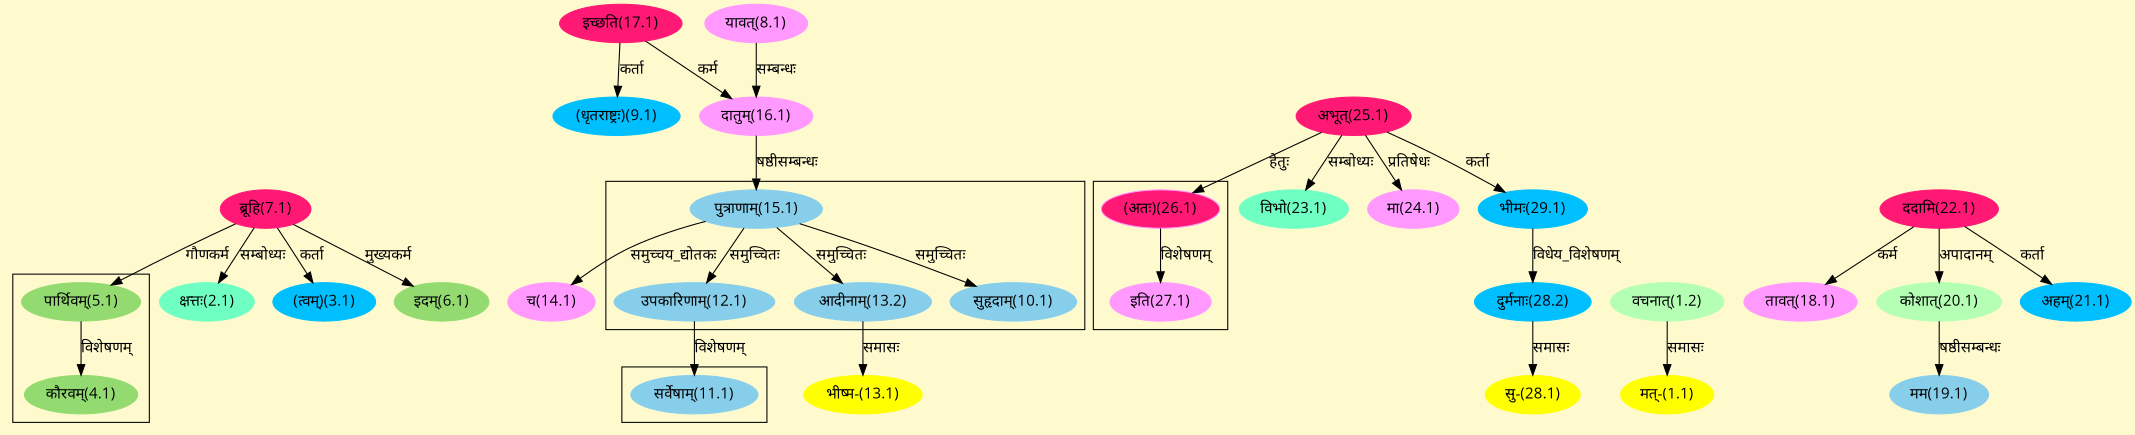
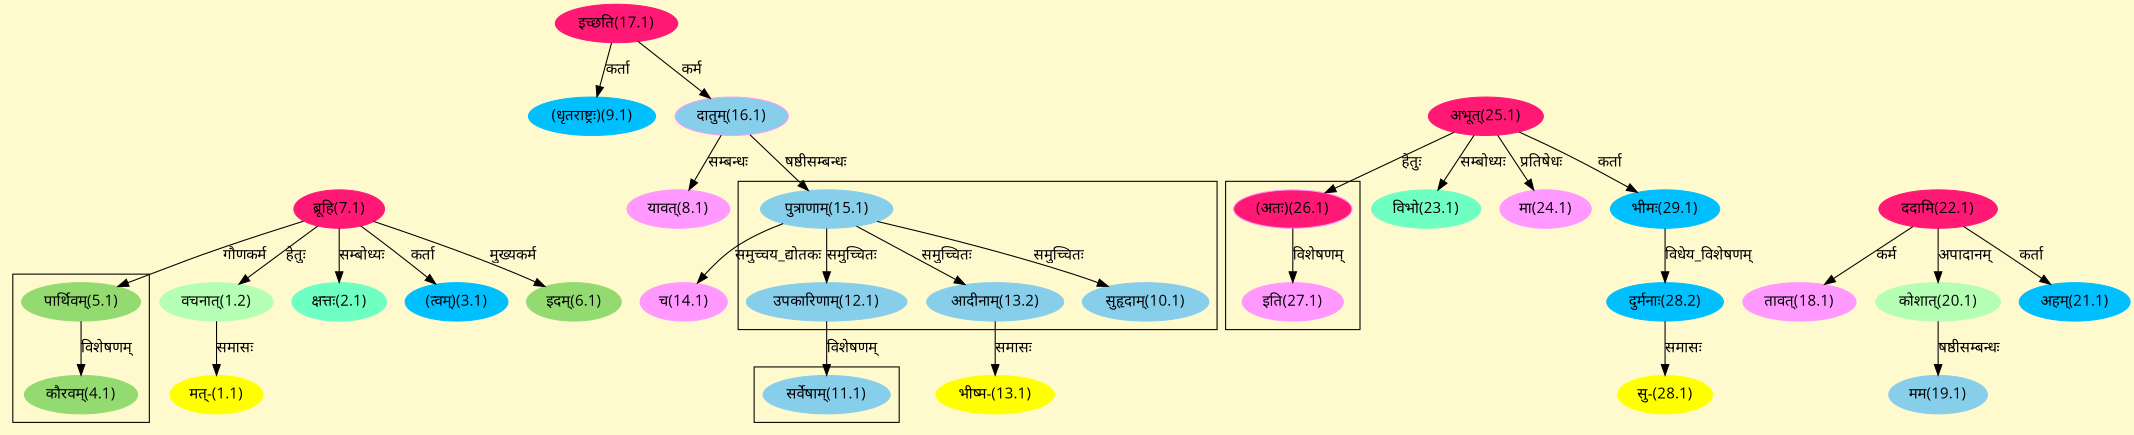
edge "यावत्(8.1)" -> "दातुम्(16.1)": reversed
node "दातुम्(16.1)": fillcolor #ff99ff -> #87ceeb
edge "ब्रूहि(7.1)" -> "वचनात्(1.2)": added, label "हेतुः"
